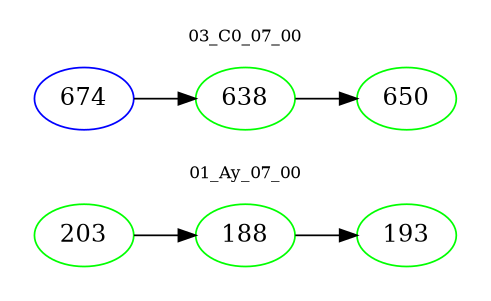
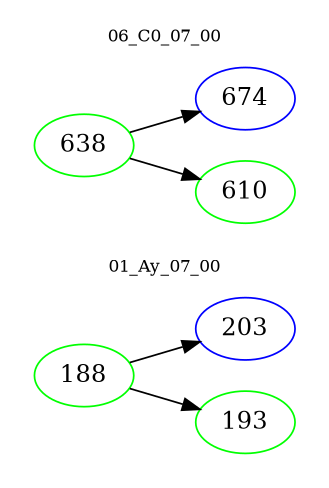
cluster "03_C0_07_00": label "03_C0_07_00" -> "06_C0_07_00"
edge "674" -> "638": reversed
node "650": label "650" -> "610"
node "203": color green -> blue
edge "203" -> "188": reversed
